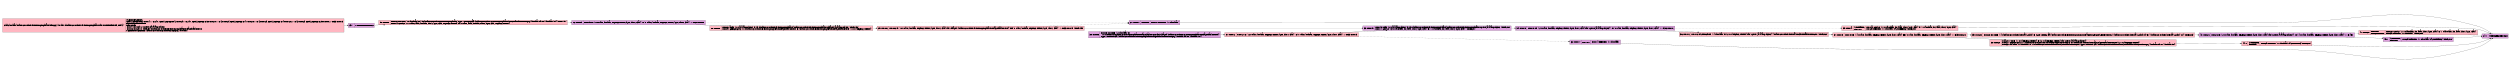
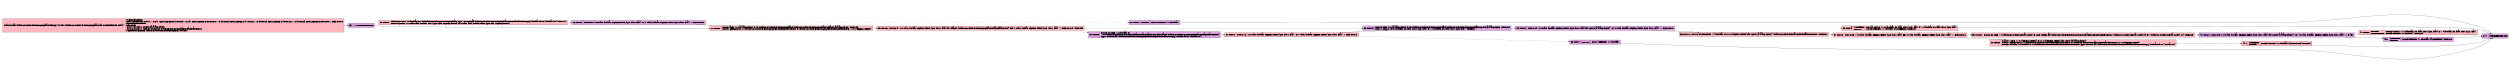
edge "23: ?" -> "25: 0x0000": now "23: ?" -> "28: 0x0008"
edge "29: 0x000c" -> "27: 0x0007": now "29: 0x000c" -> "30: 0x000e"
